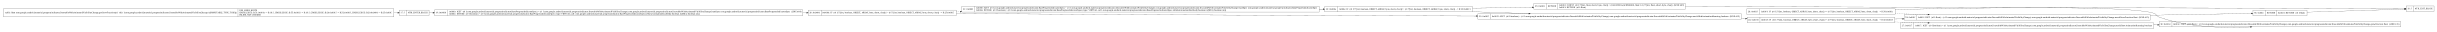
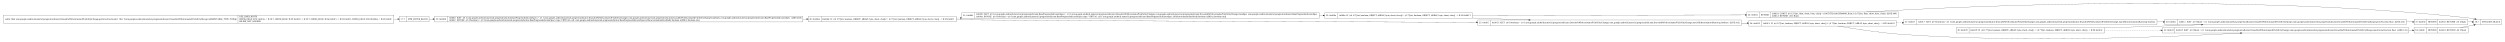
node "31: 0x001e": added
